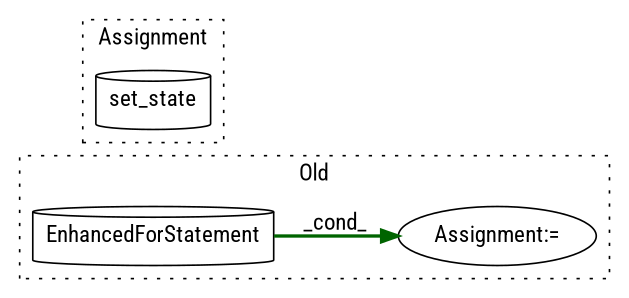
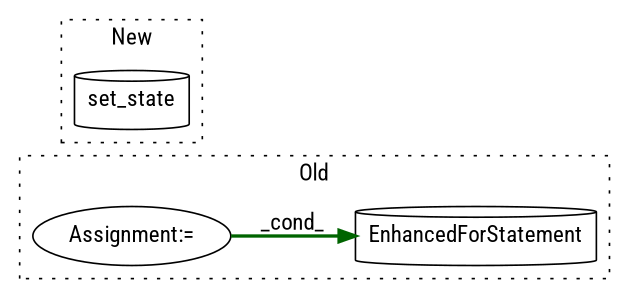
cluster "Assignment": label "Assignment" -> "New"
edge "EnhancedForStatement" -> "Assignment:=": reversed
